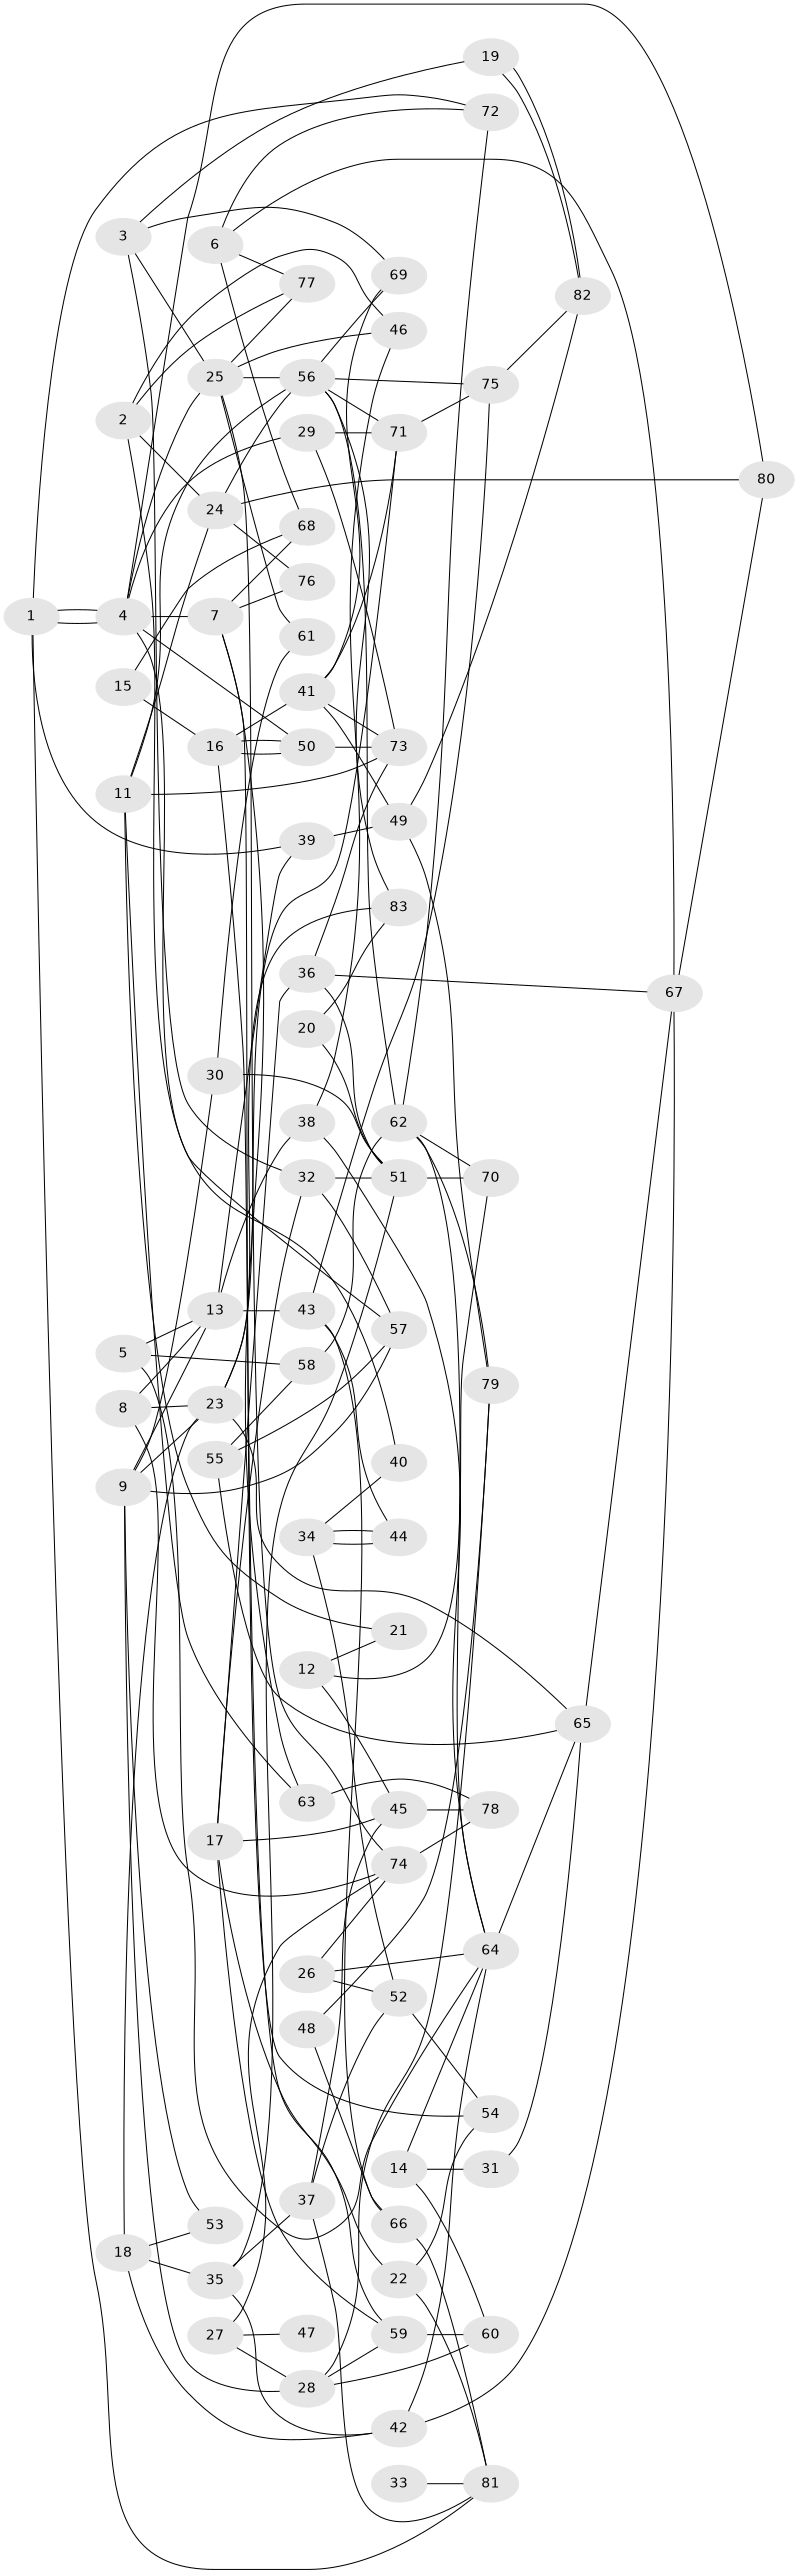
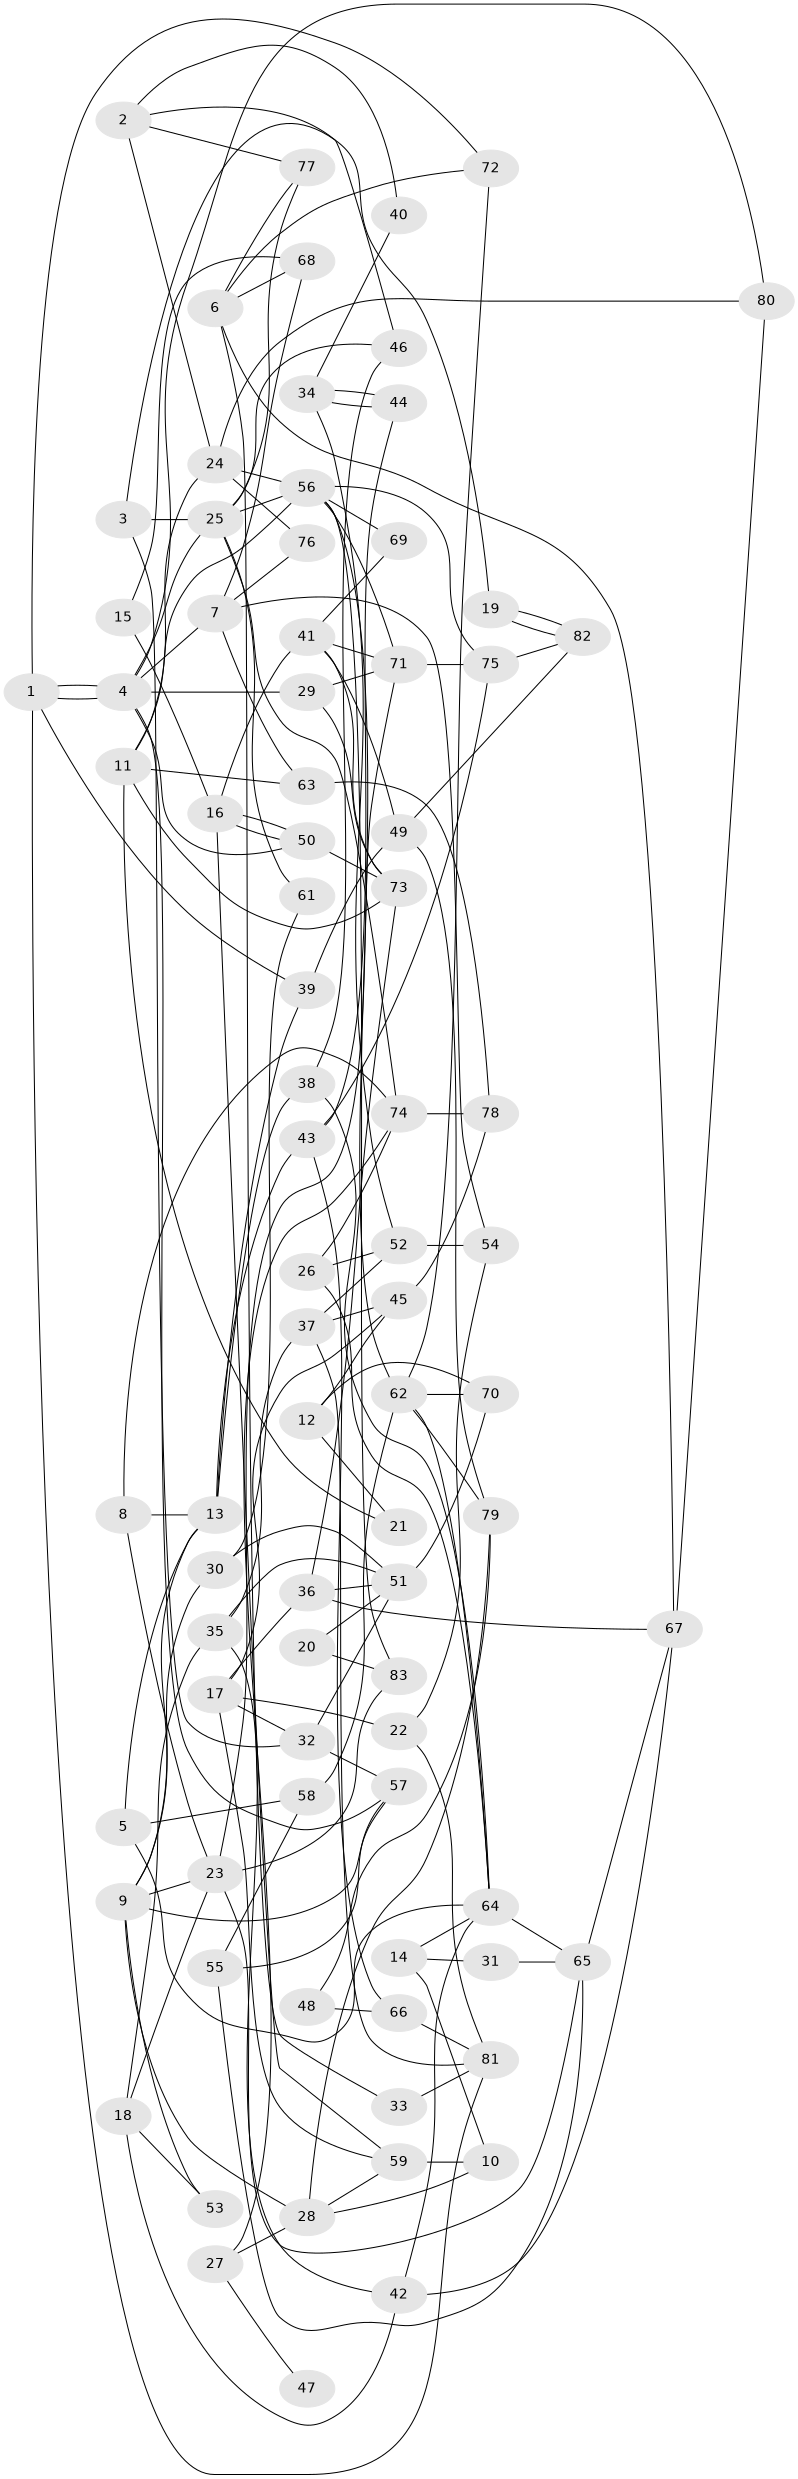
edge "3" -- "69": removed
edge "6" -- "33": added
node "60": label "60" -> "10"
